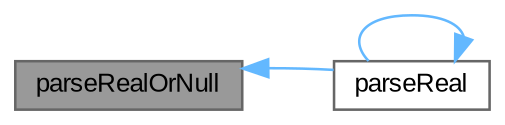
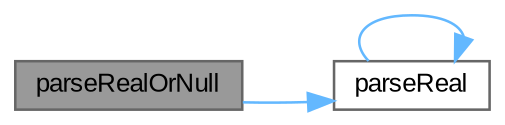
edge "parseReal" -> "parseRealOrNull": reversed
